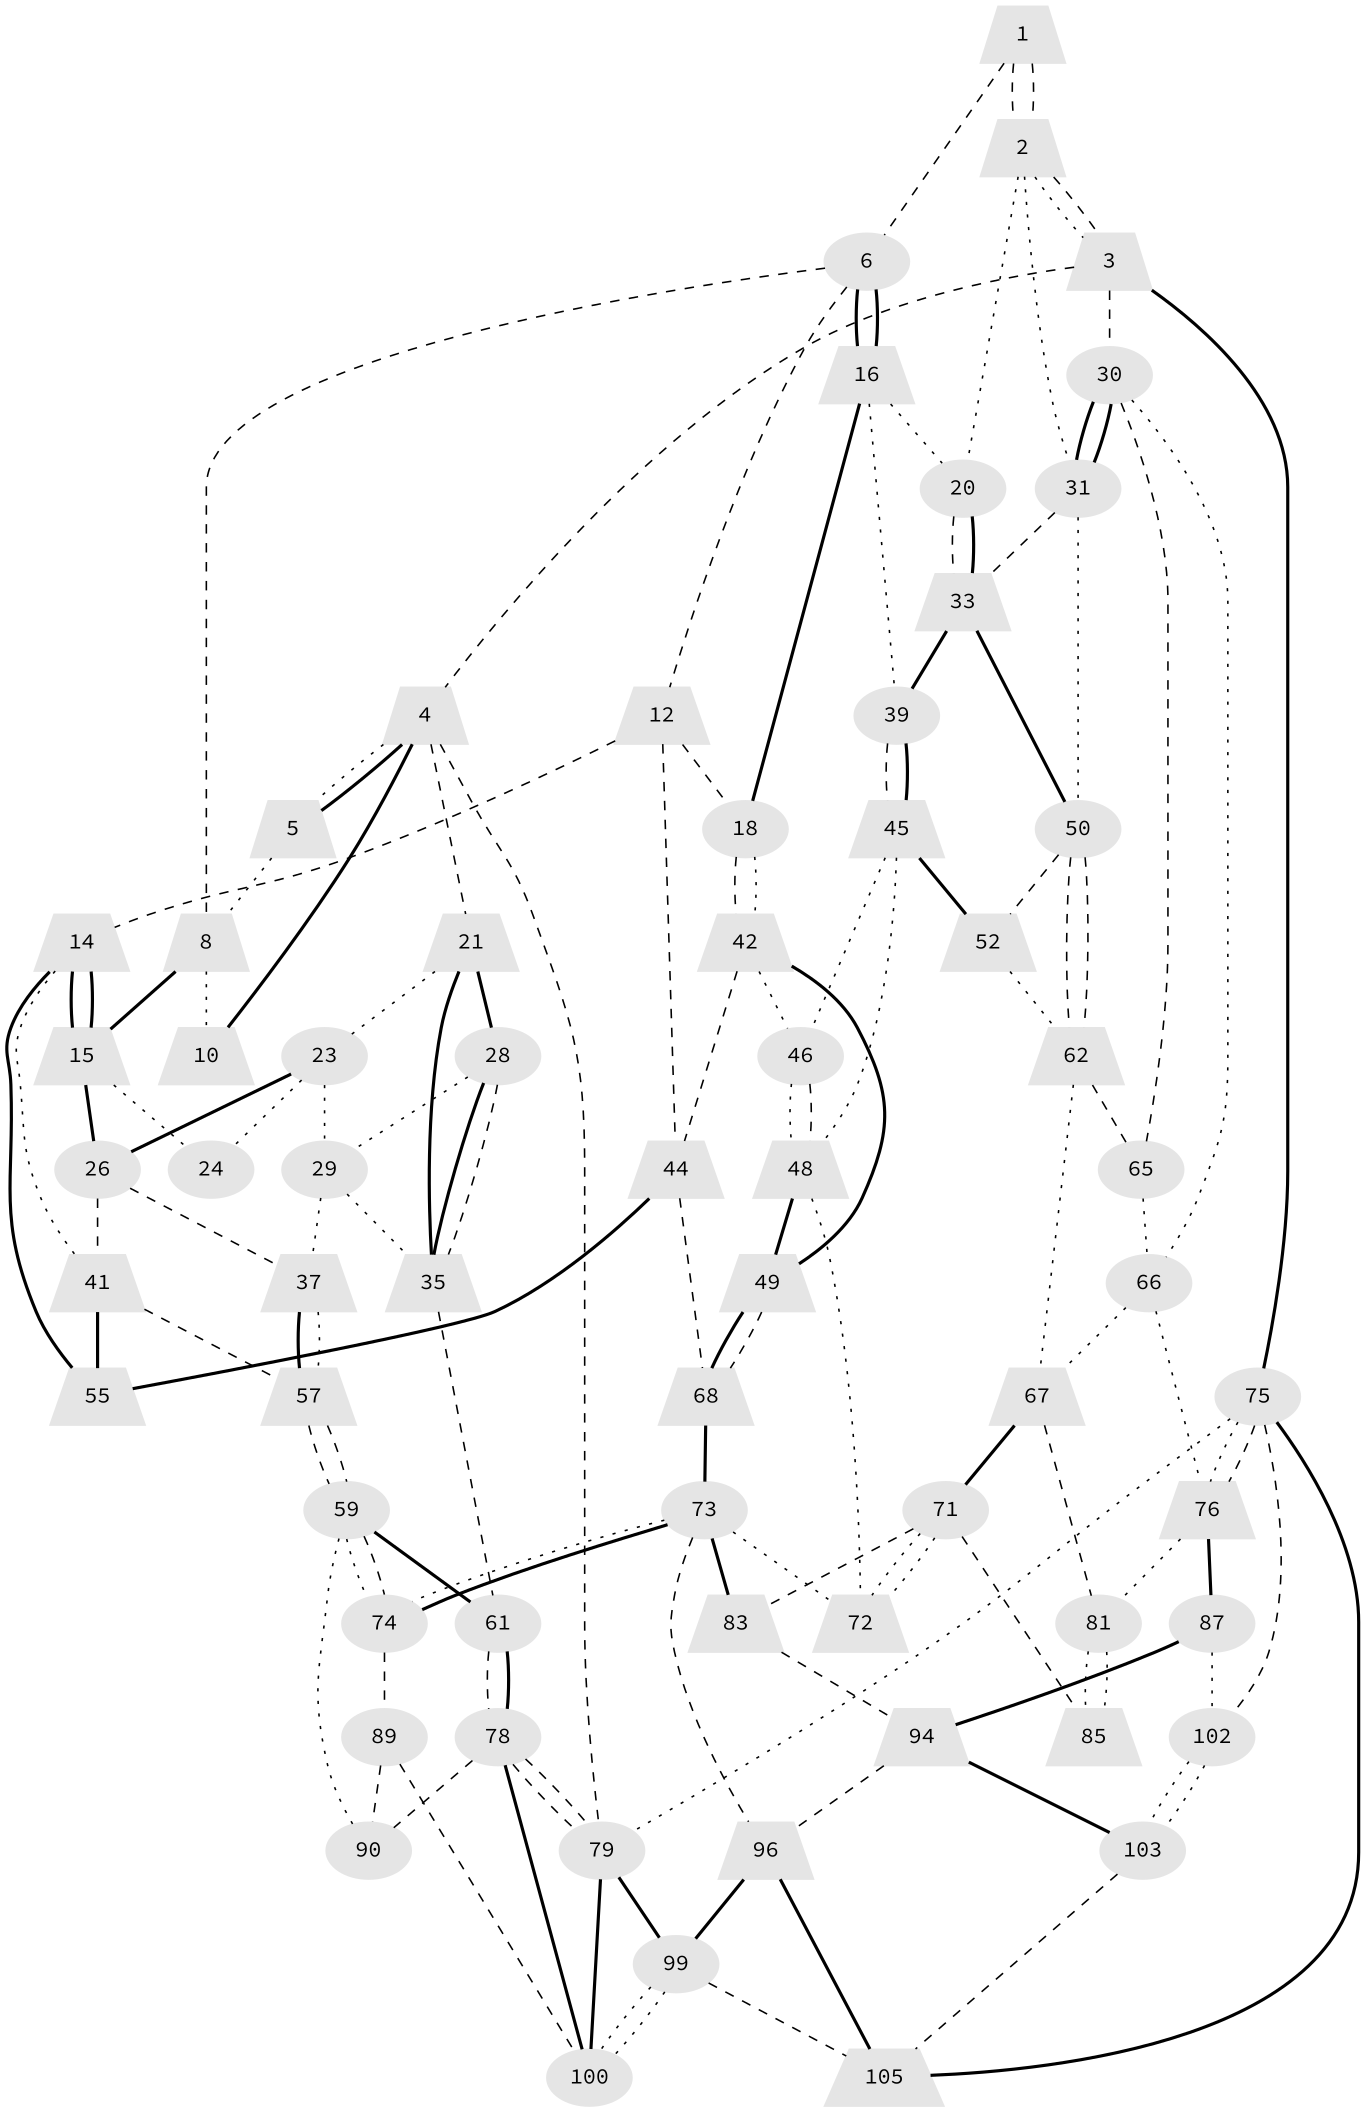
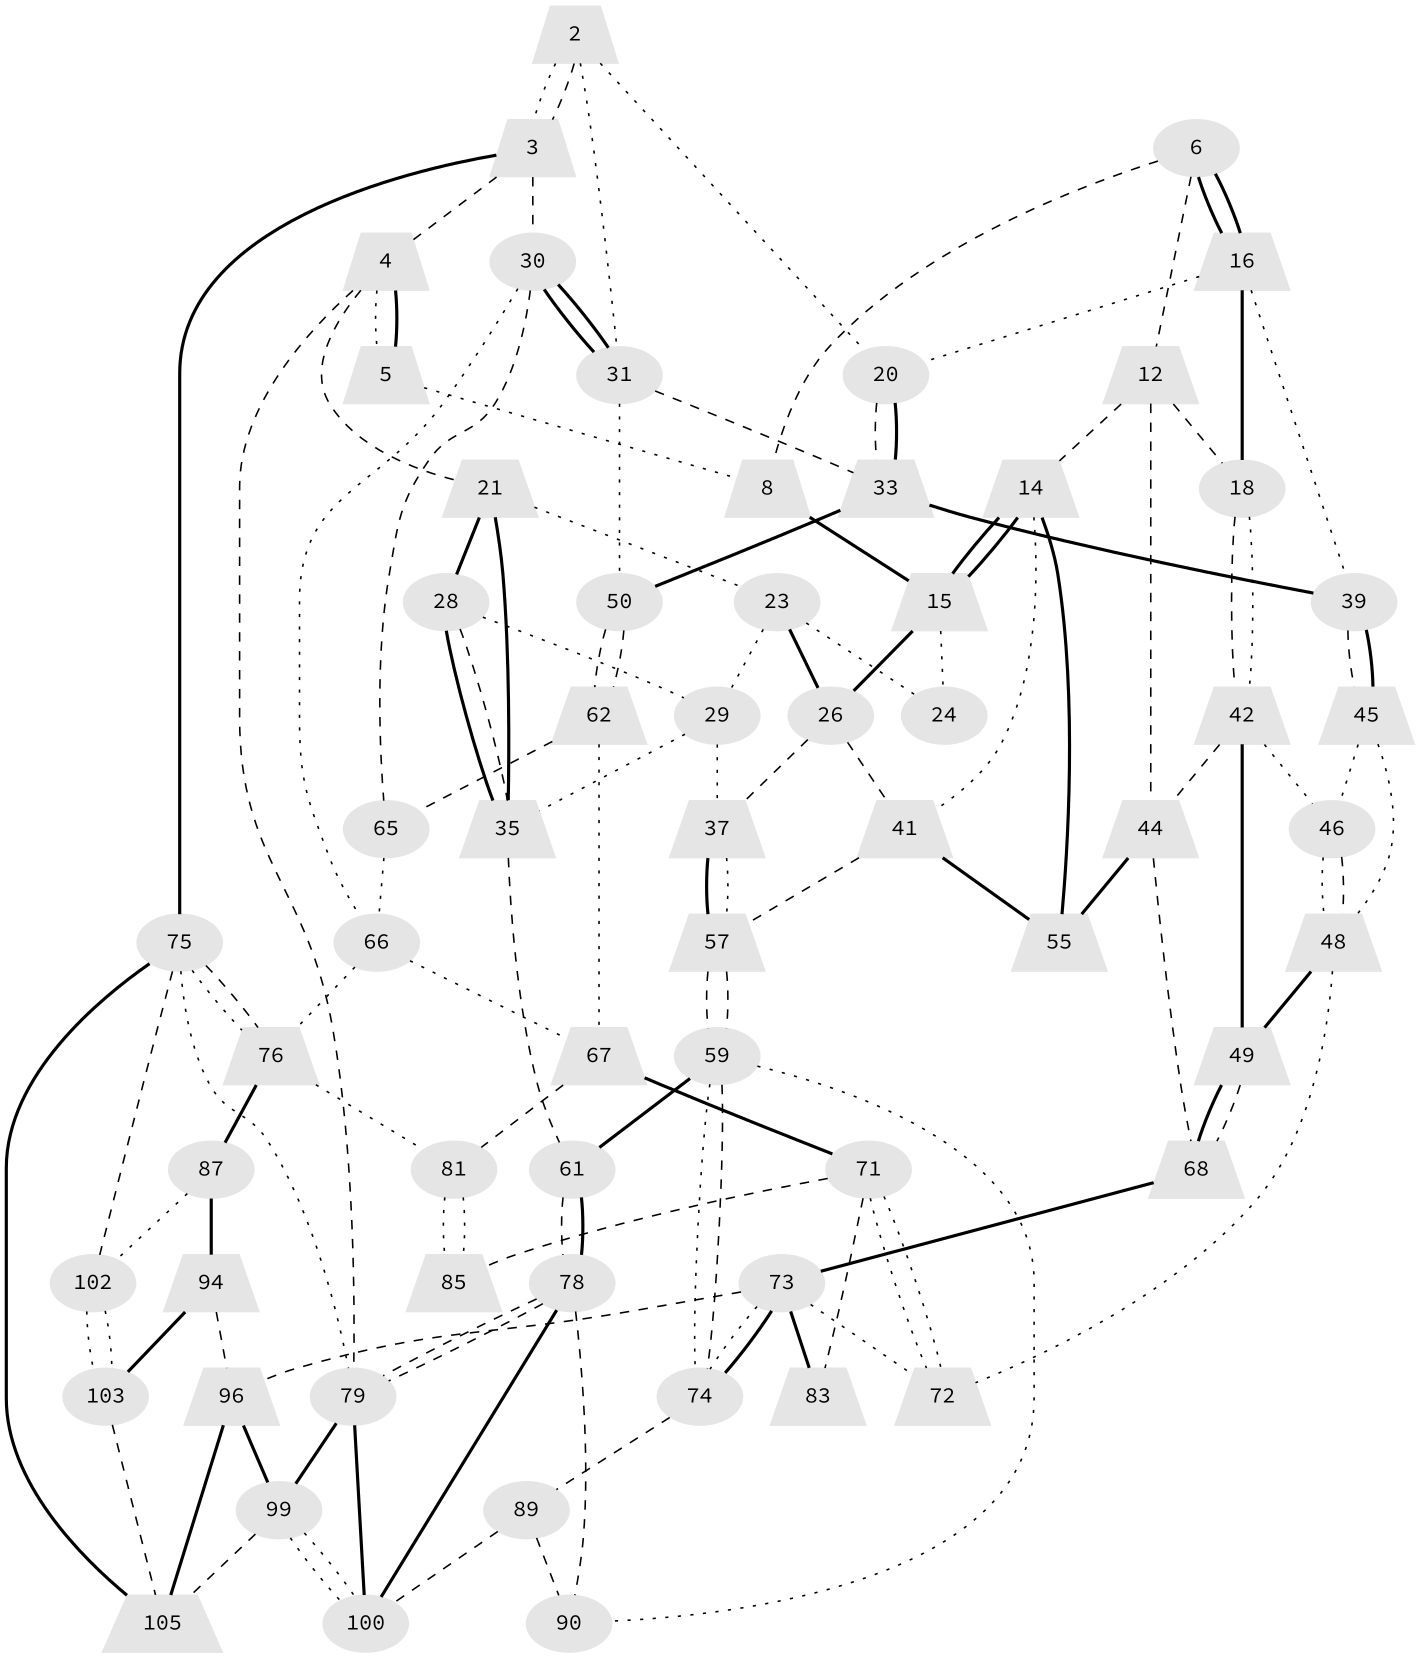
node "1": removed
node "52": removed
node "10": removed
edge "83" -- "94": removed
